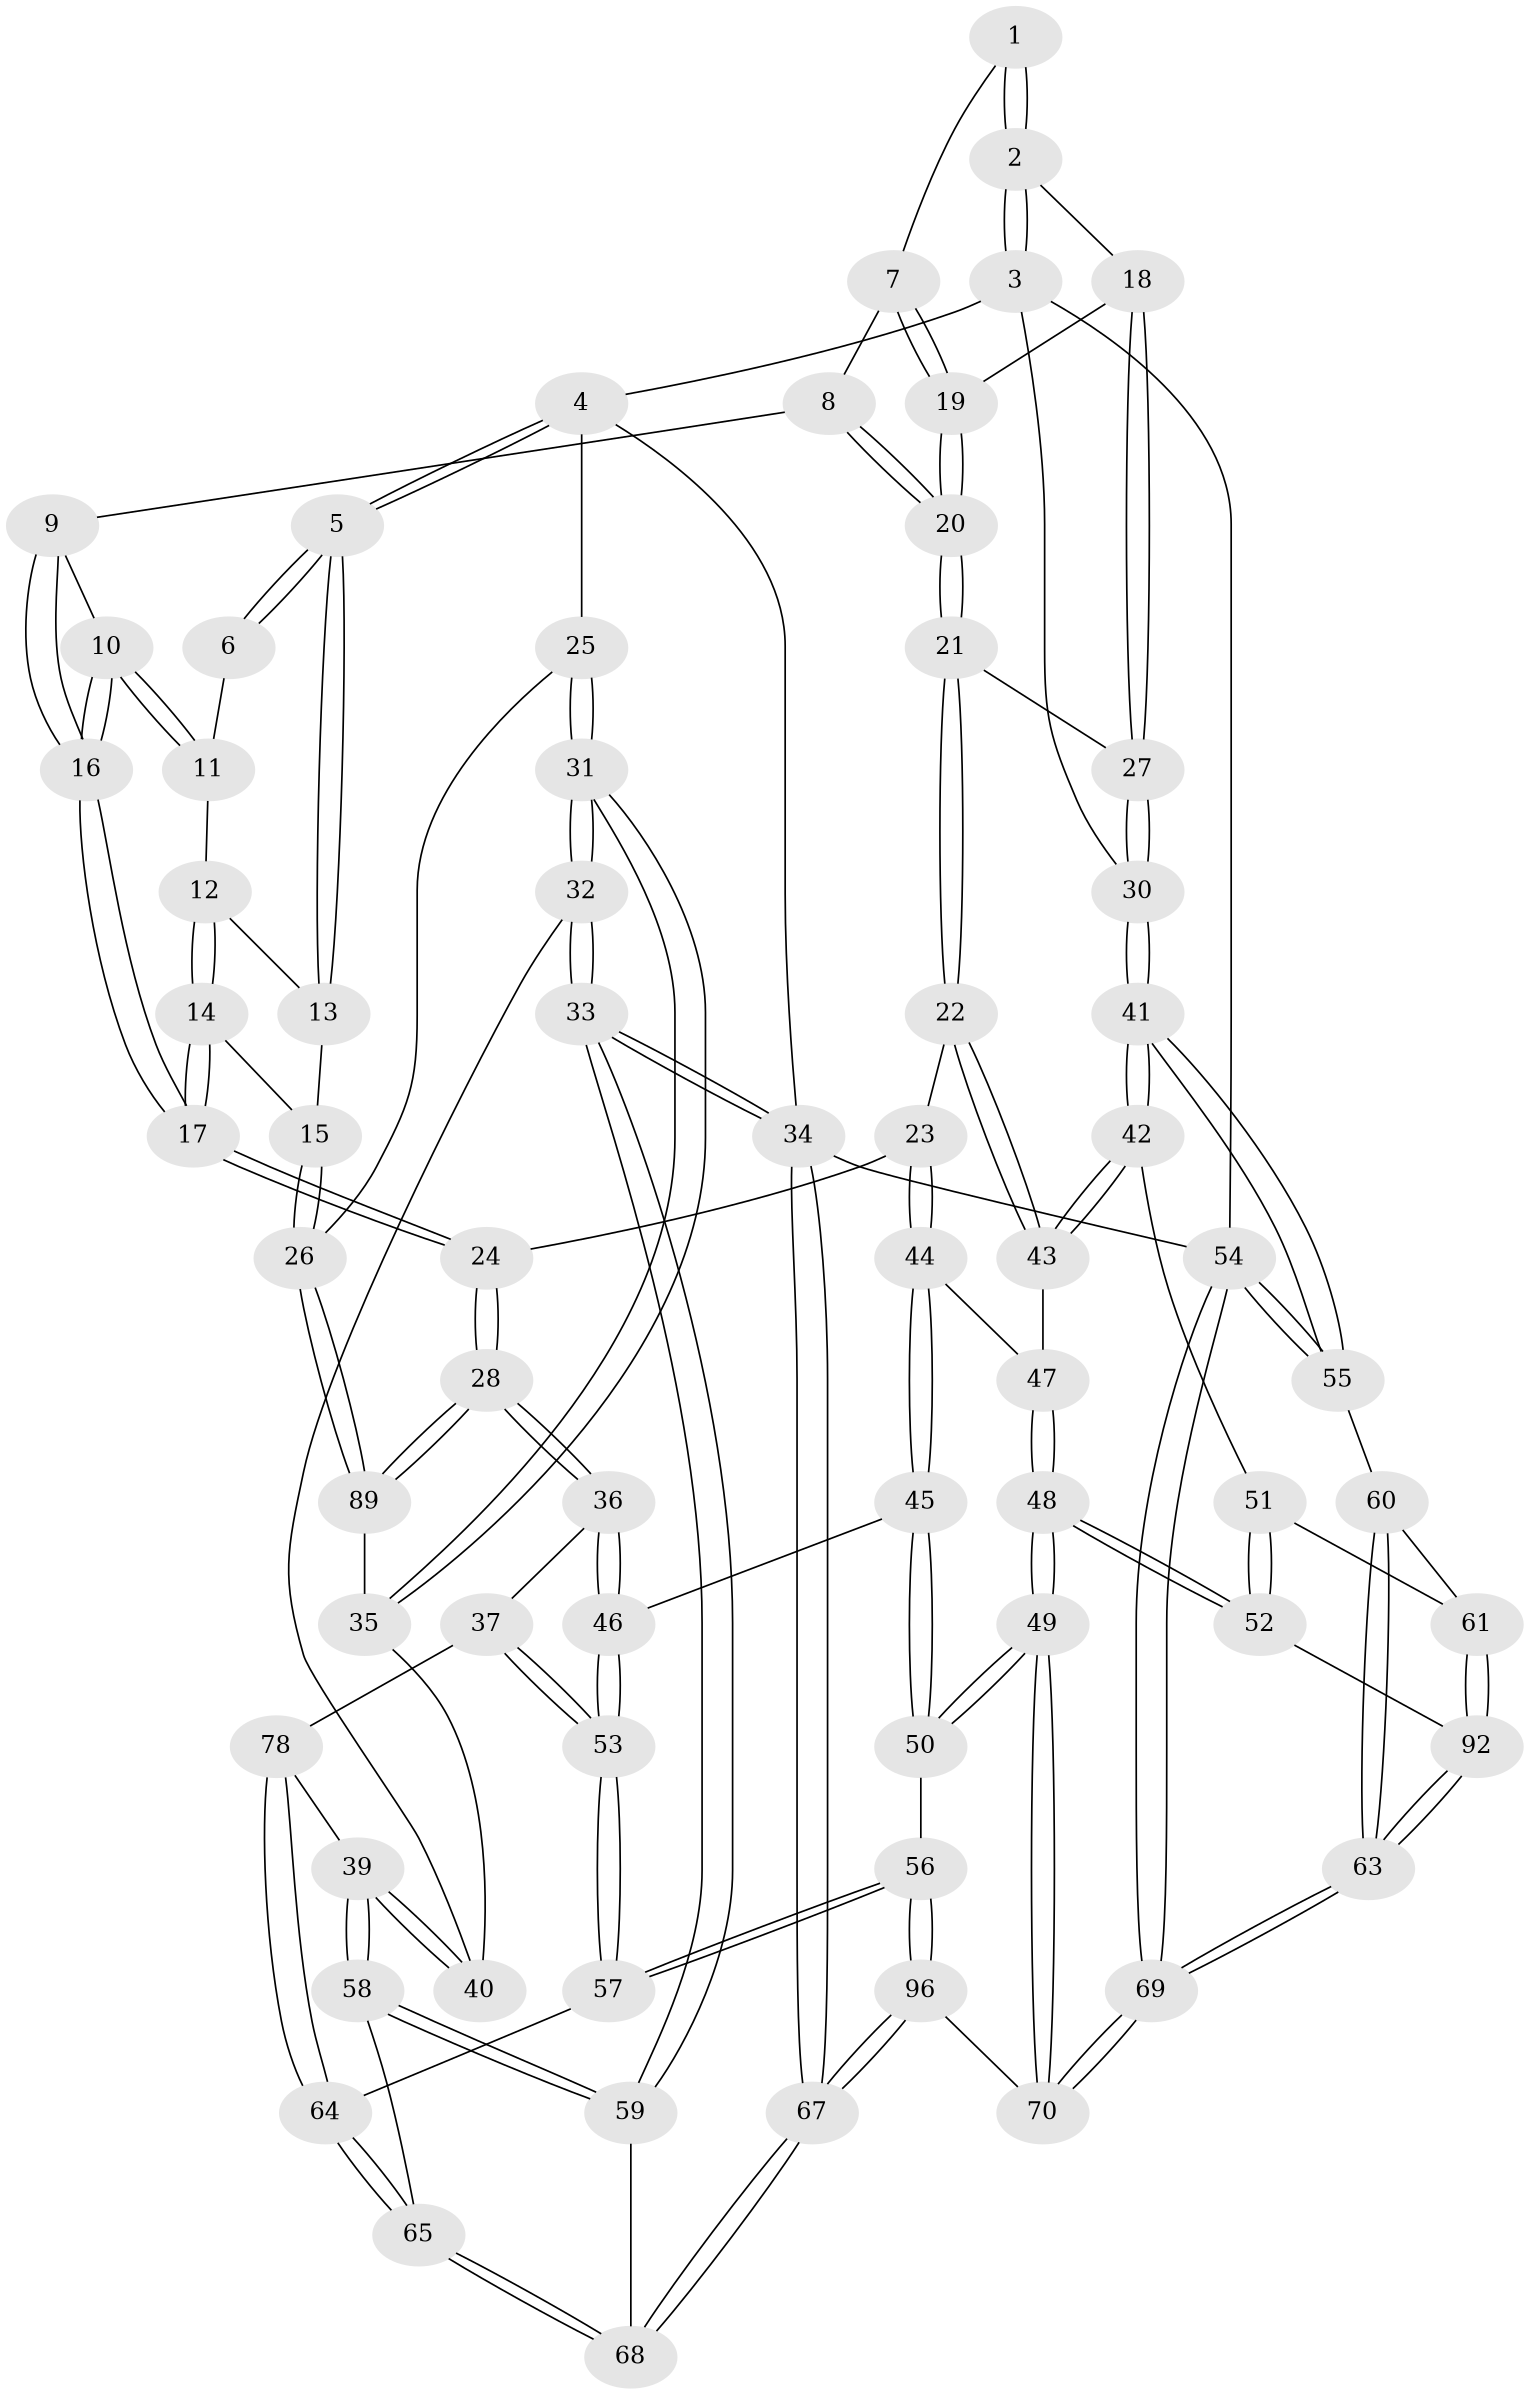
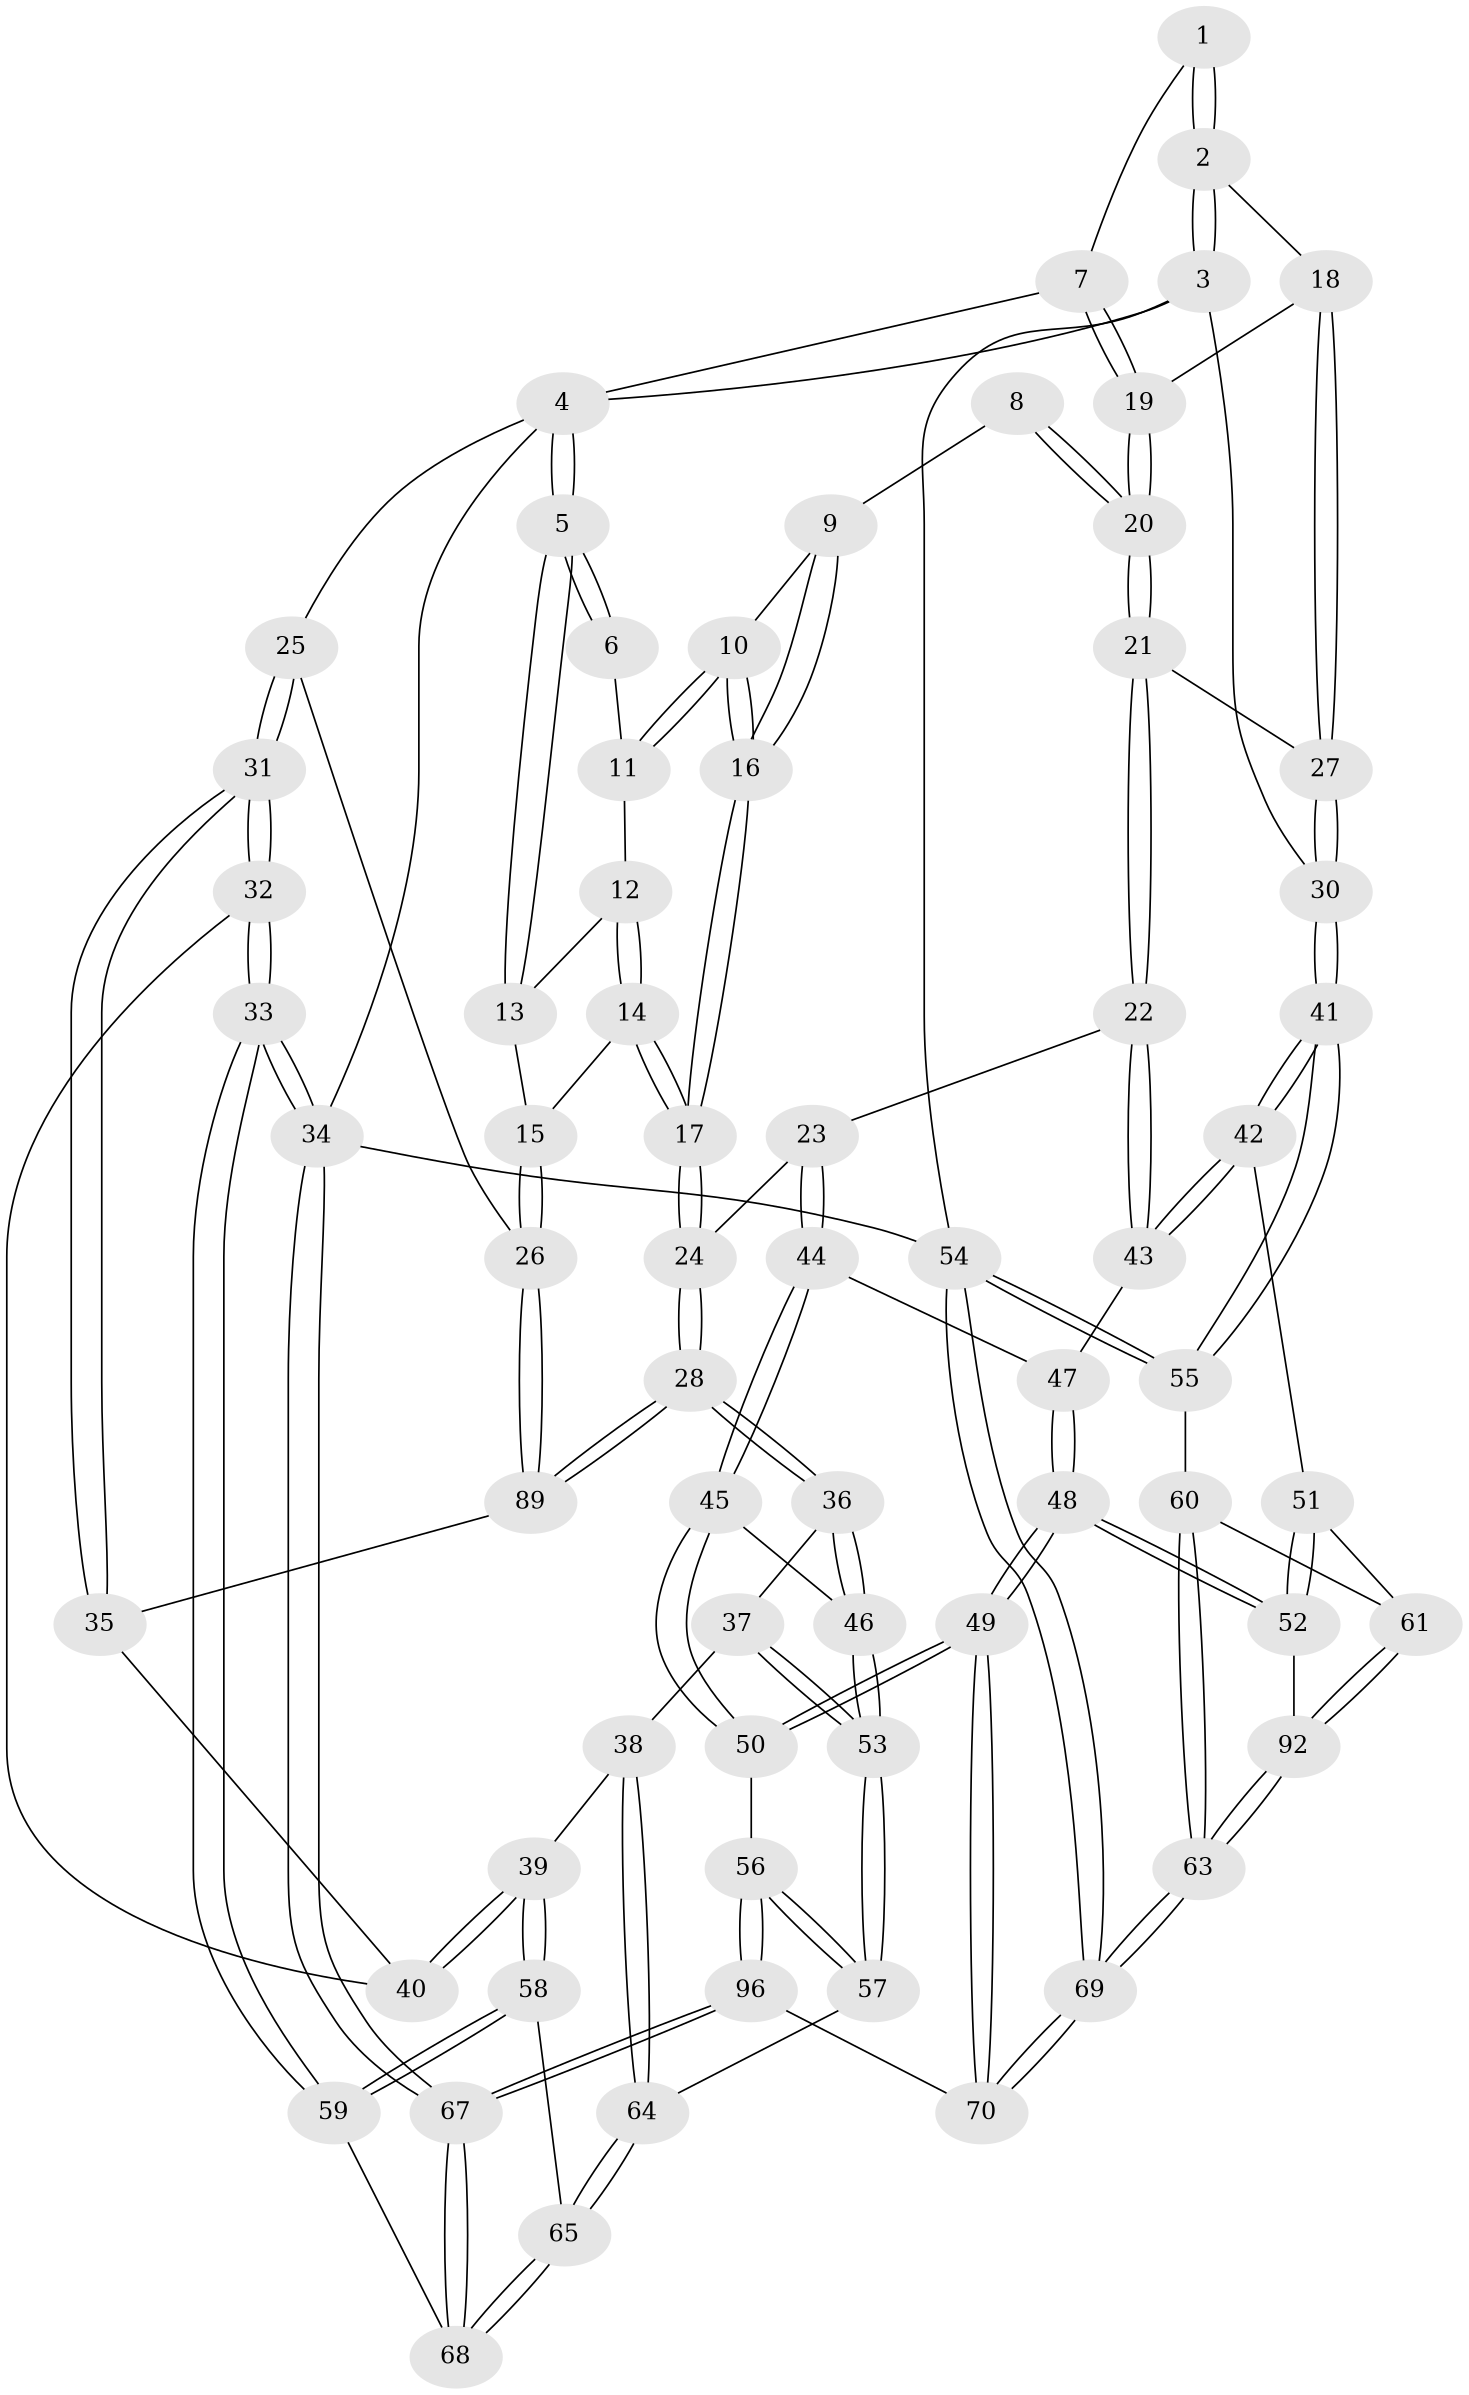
edge "7" -- "8": now "7" -- "4"
node "78": label "78" -> "38"
